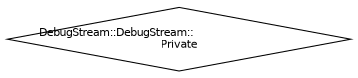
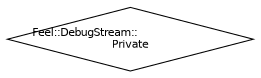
node "DebugStream::DebugStream:: Private": label "DebugStream::DebugStream:: Private" -> "Feel::DebugStream:: Private"
